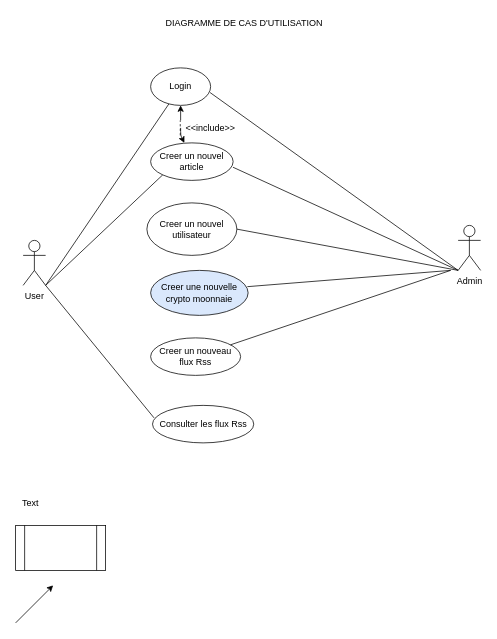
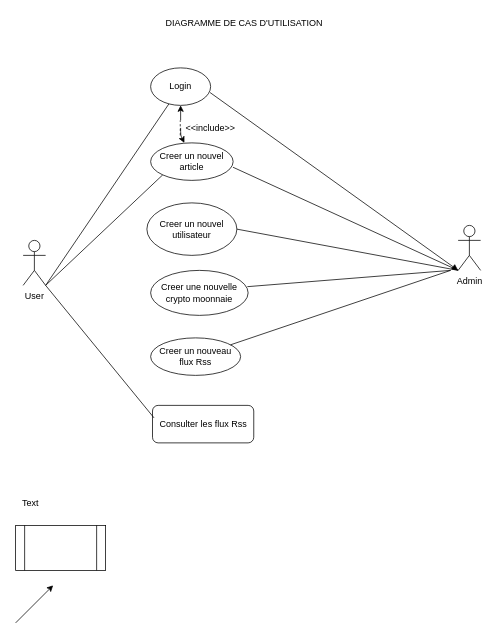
edge "Login" -- "Admin": arrowhead none -> block
node "Creer une nouvelle crypto moonnaie": fillcolor #dae8fc -> #ffffff
node "Consulter les flux Rss": shape ellipse -> rounded rectangle
